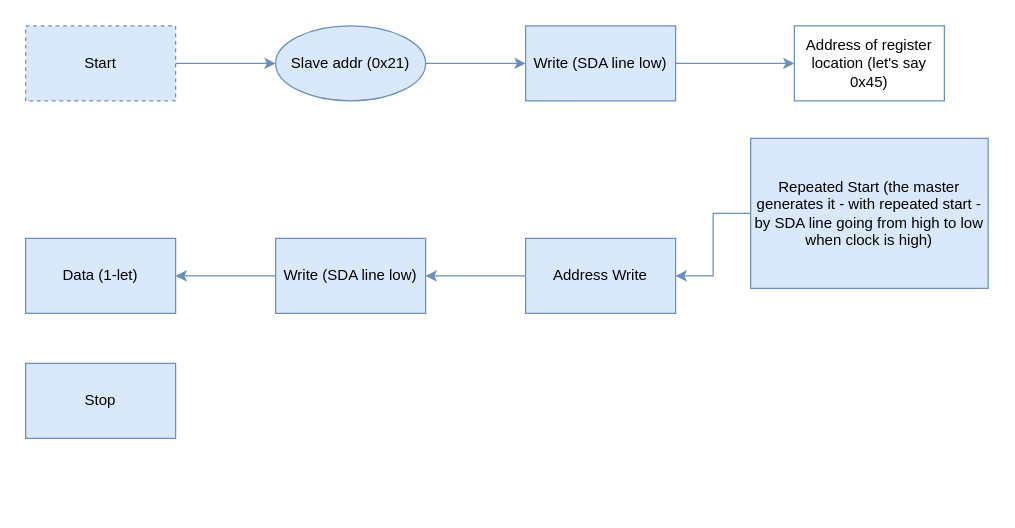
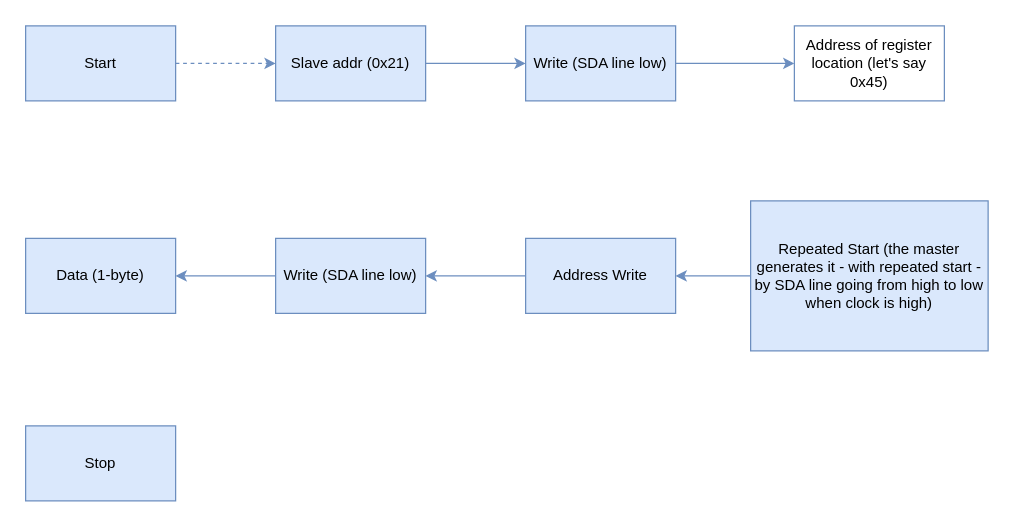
node "Start": style dashed -> solid
edge "Start" -> "Slave addr (0x21)": style solid -> dashed
node "Slave addr (0x21)": shape ellipse -> rectangle
node "Repeated Start (the master generates it - with repeated start - by SDA line going from high to low when clock is high)": moved (869, 213) -> (869, 276)
node "Data (1-let)": label "Data (1-let)" -> "Data (1-byte)"
node "Stop": moved (101, 401) -> (101, 463)
